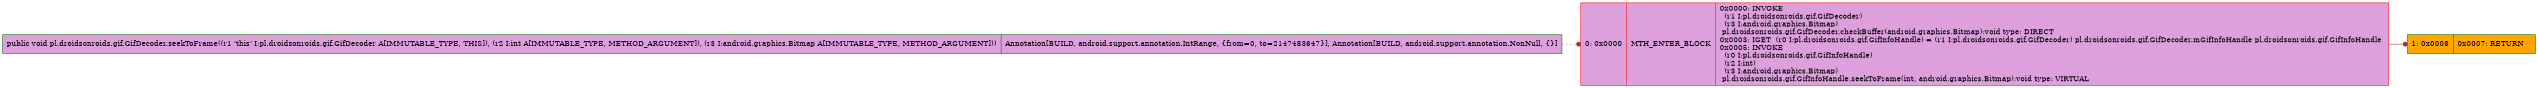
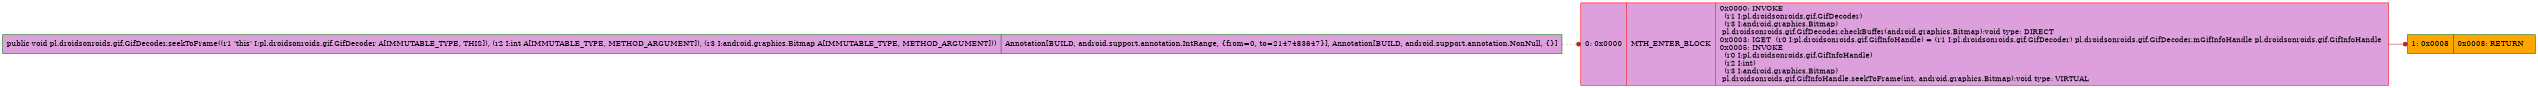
node "1: 0x0008": text "0x0007: RETURN" -> "0x0008: RETURN"
